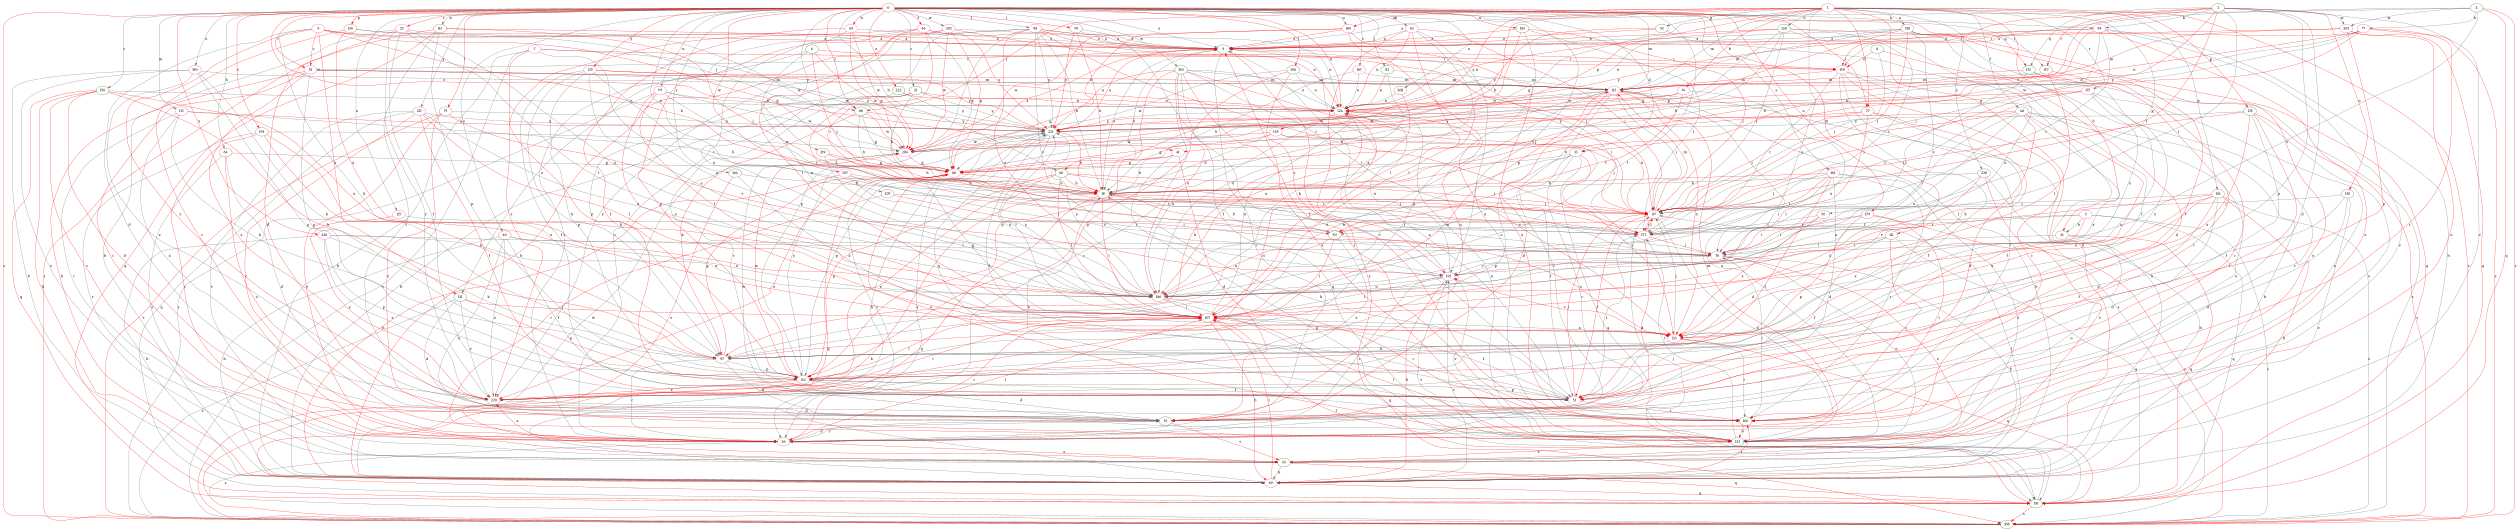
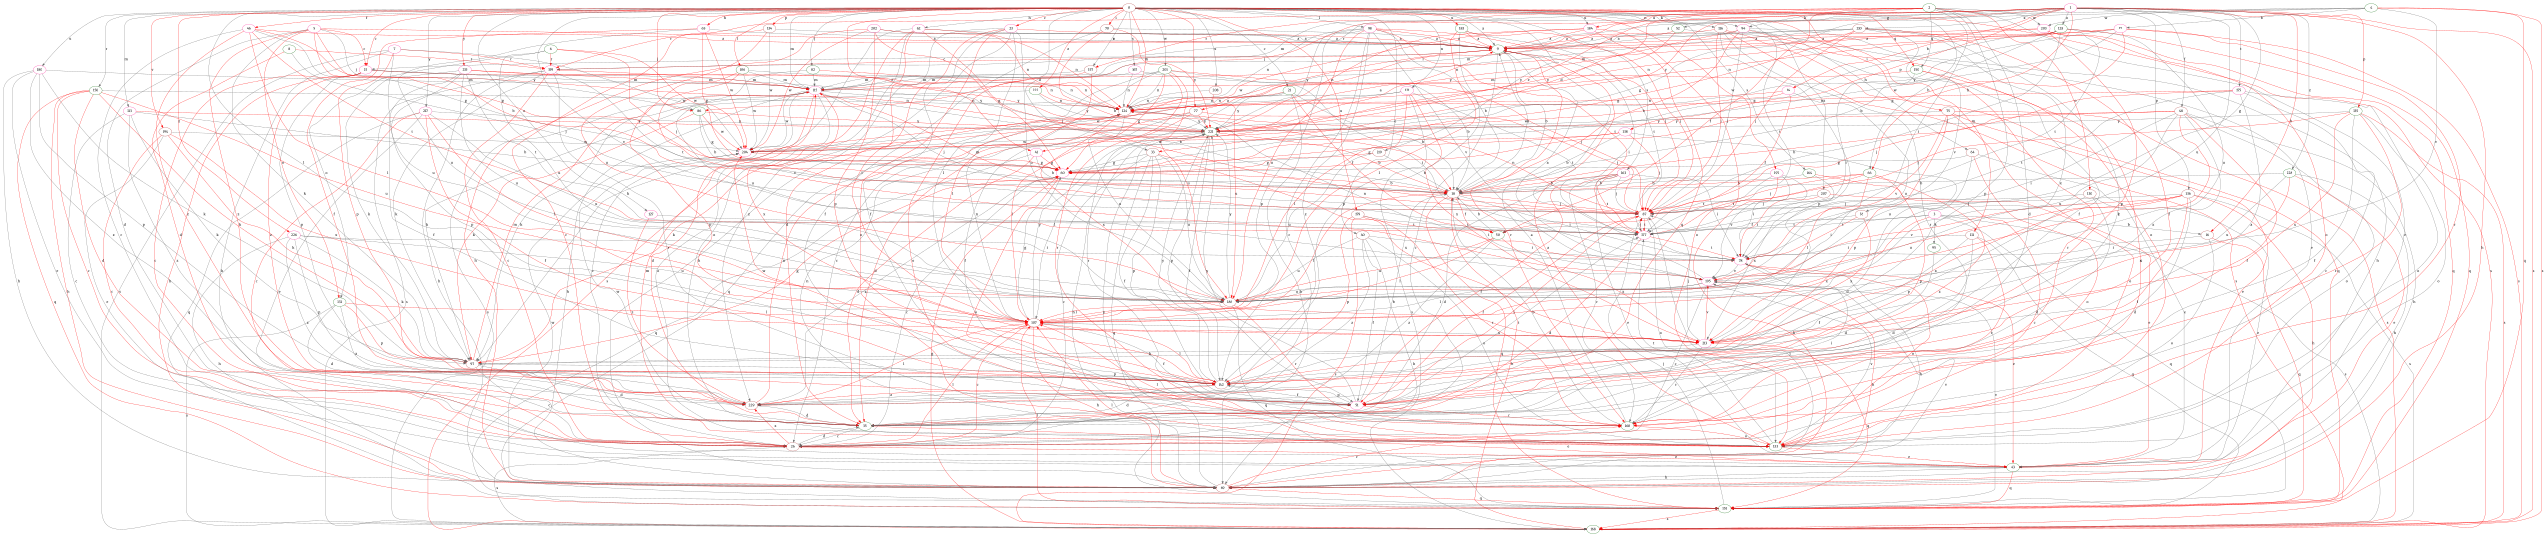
edge "0" -> "202": removed, label "w"
edge "219" -> "18": color red -> gray40
edge "201" -> "142": now "75" -> "142"
node "95": added
edge "60" -> "229": color red -> gray40
edge "111" -> "97": now "111" -> "35"
edge "78" -> "133": color gray40 -> red
edge "23" -> "133": added, label "o"
